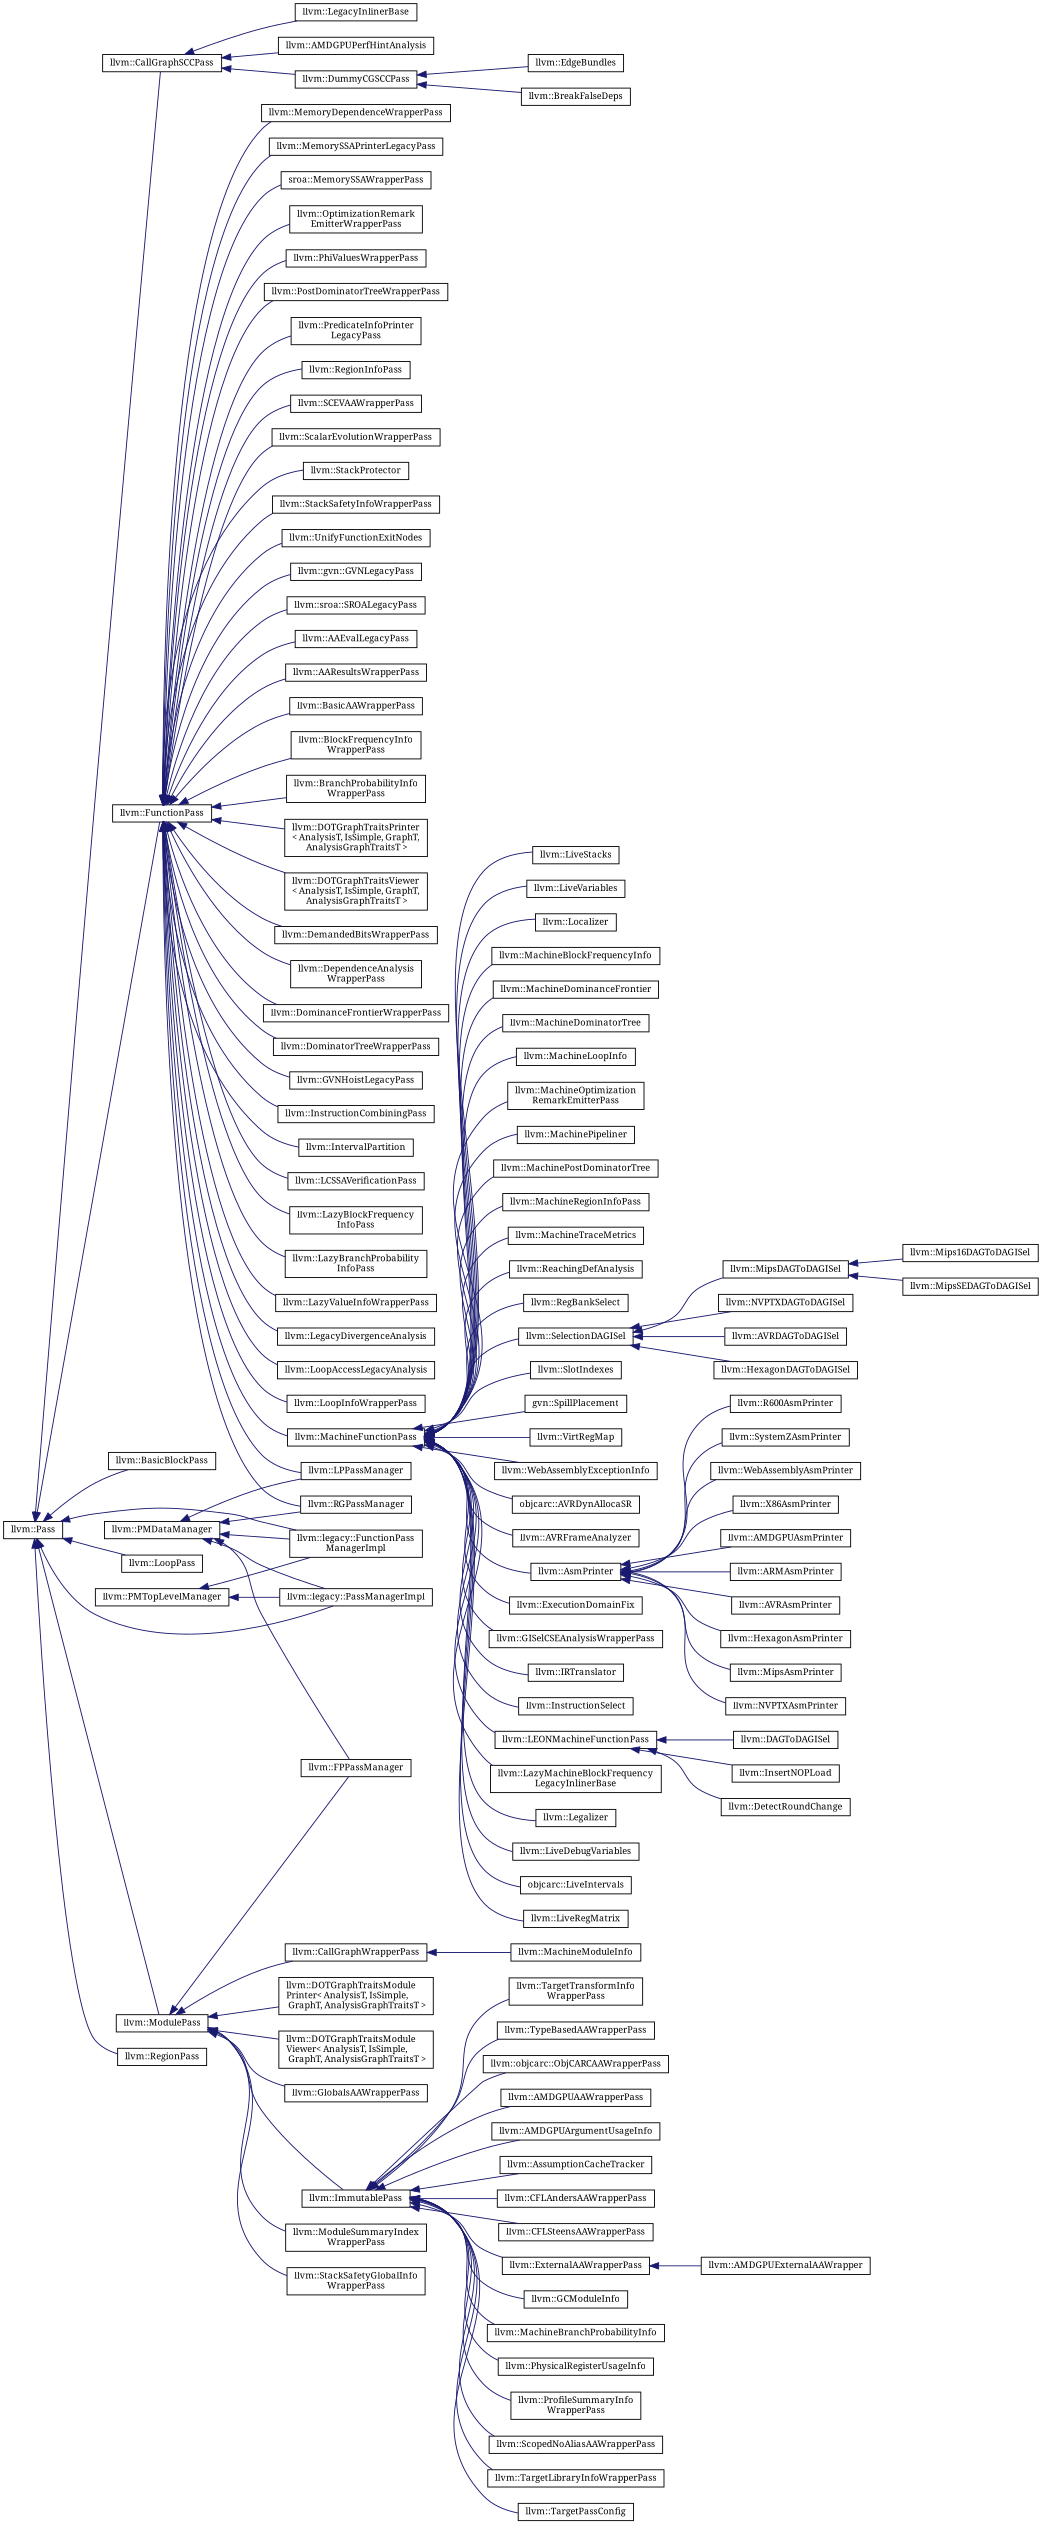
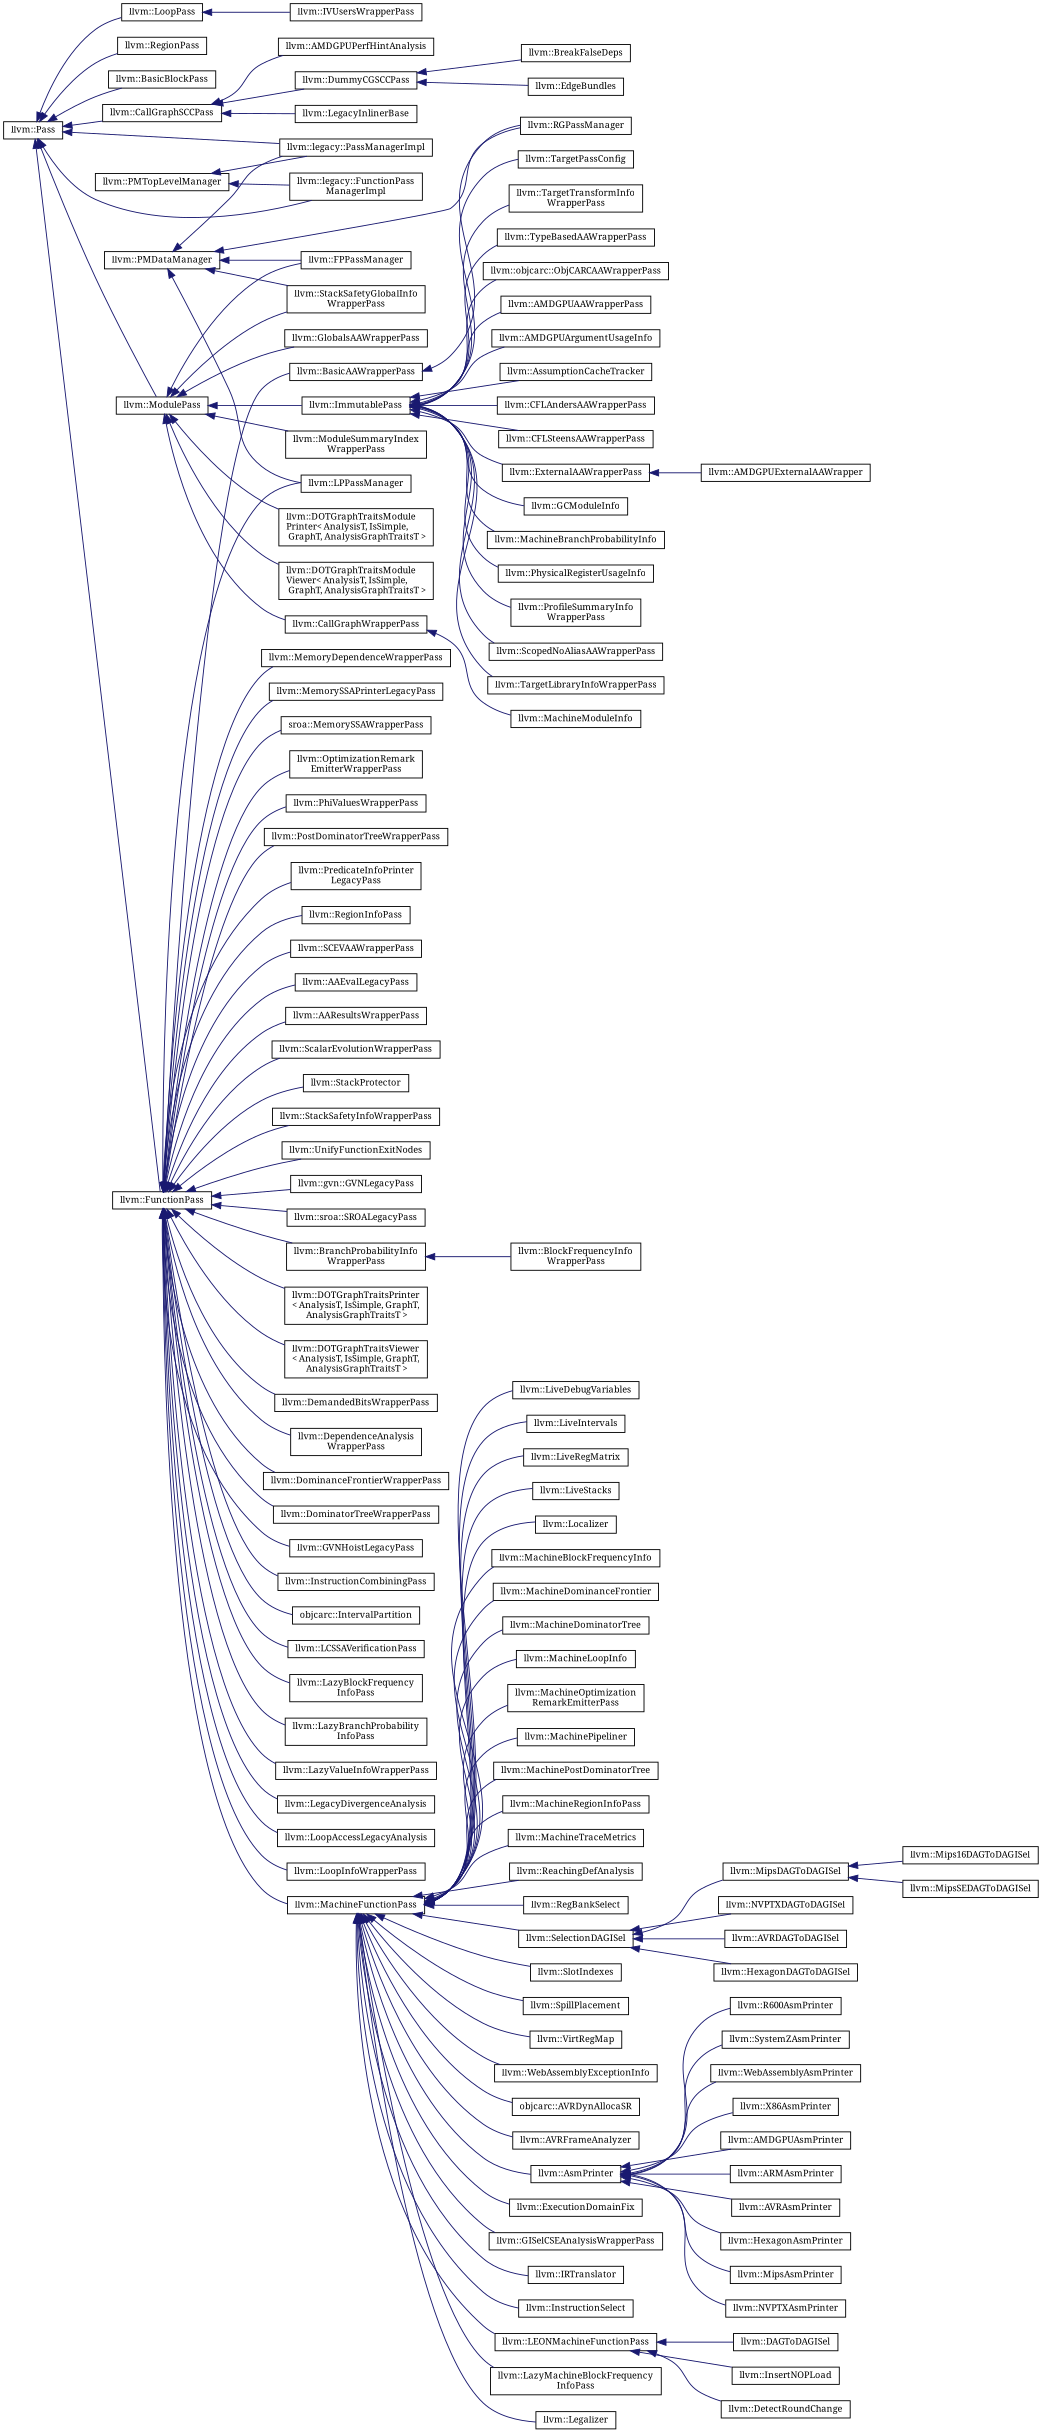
node "llvm::IVUsersWrapperPass": added
edge "llvm::BlockFrequencyInfo WrapperPass" -> "llvm::FunctionPass": now "llvm::BlockFrequencyInfo WrapperPass" -> "llvm::BranchProbabilityInfo WrapperPass"
node "llvm::LiveVariables": removed
node "llvm::IntervalPartition": label "llvm::IntervalPartition" -> "objcarc::IntervalPartition"
edge "llvm::RGPassManager" -> "llvm::FunctionPass": now "llvm::RGPassManager" -> "llvm::BasicAAWrapperPass"
node "gvn::SpillPlacement": label "gvn::SpillPlacement" -> "llvm::SpillPlacement"
edge "llvm::legacy::FunctionPass ManagerImpl" -> "llvm::PMDataManager": now "llvm::StackSafetyGlobalInfo WrapperPass" -> "llvm::PMDataManager"
node "llvm::LazyMachineBlockFrequency LegacyInlinerBase": label "llvm::LazyMachineBlockFrequency LegacyInlinerBase" -> "llvm::LazyMachineBlockFrequency InfoPass"
node "objcarc::LiveIntervals": label "objcarc::LiveIntervals" -> "llvm::LiveIntervals"
